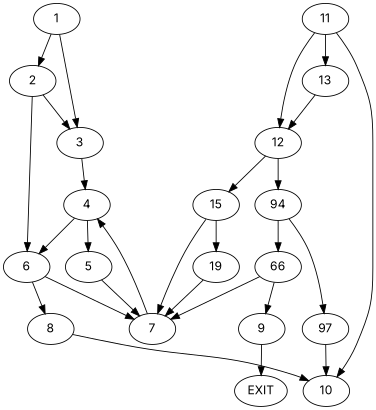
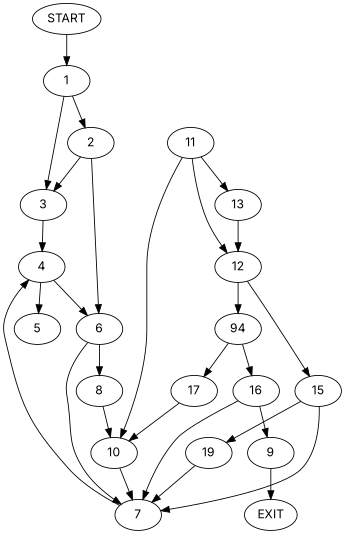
node "START": added
node "66": label "66" -> "16"
edge "5" -> "7": now "10" -> "7"
node "97": label "97" -> "17"
